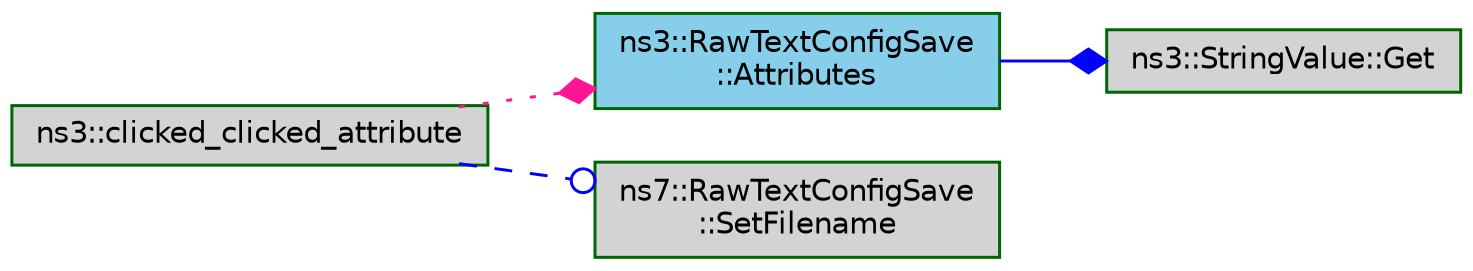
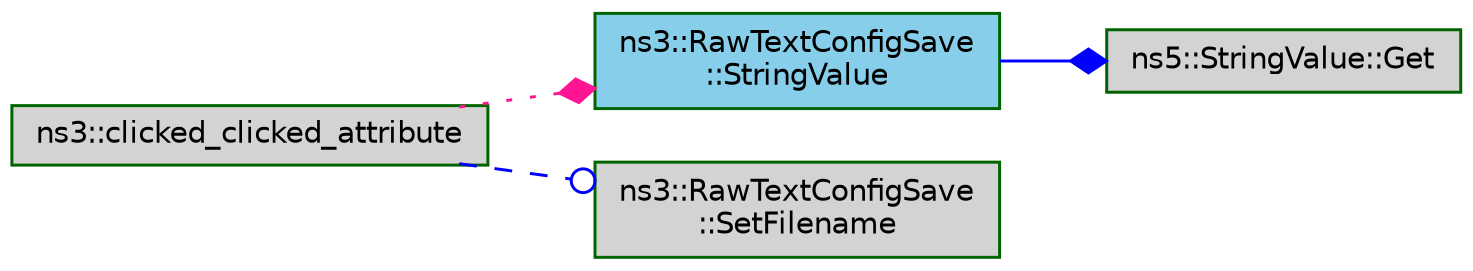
node "ns3::RawTextConfigSave ::Attributes": label "ns3::RawTextConfigSave ::Attributes" -> "ns3::RawTextConfigSave ::StringValue"
node "ns3::StringValue::Get": label "ns3::StringValue::Get" -> "ns5::StringValue::Get"
node "ns7::RawTextConfigSave ::SetFilename": label "ns7::RawTextConfigSave ::SetFilename" -> "ns3::RawTextConfigSave ::SetFilename"
